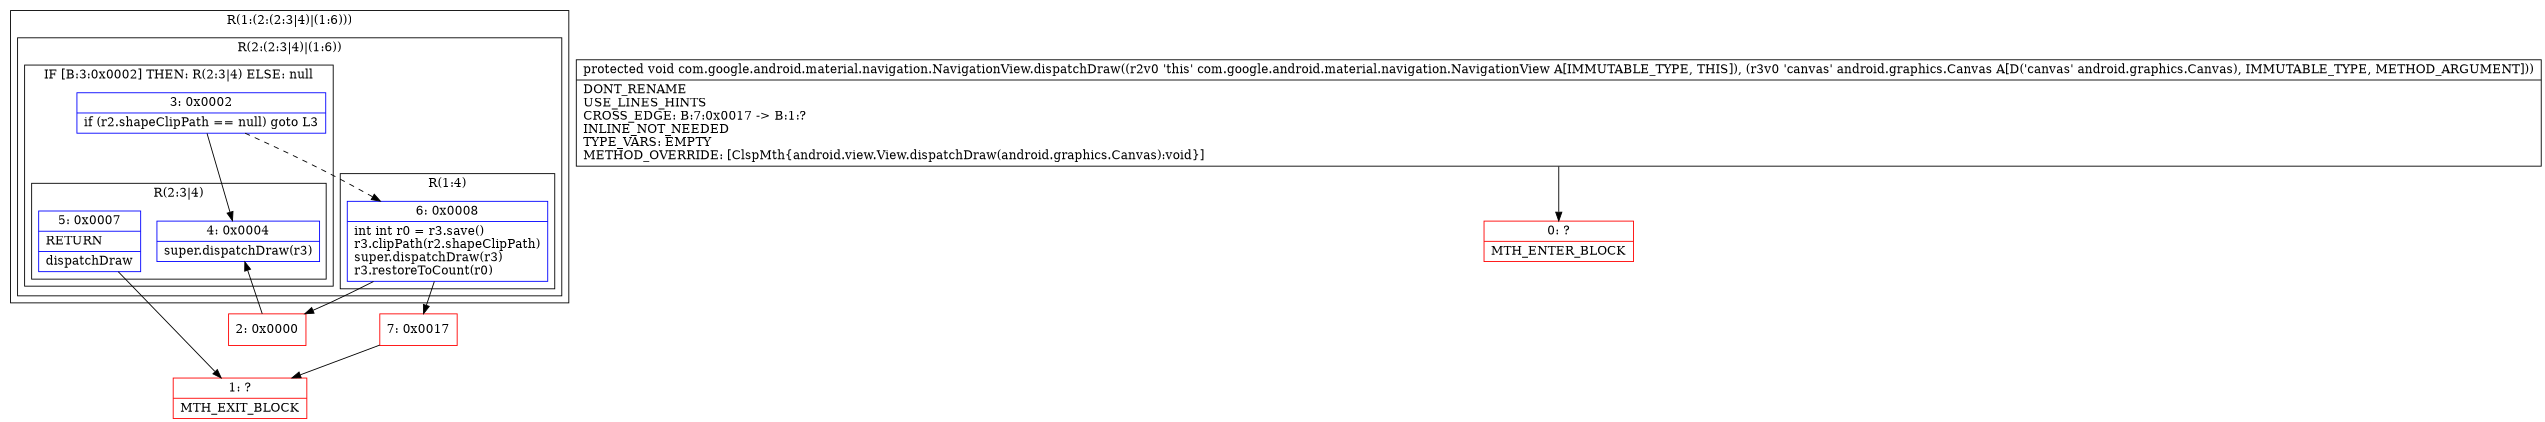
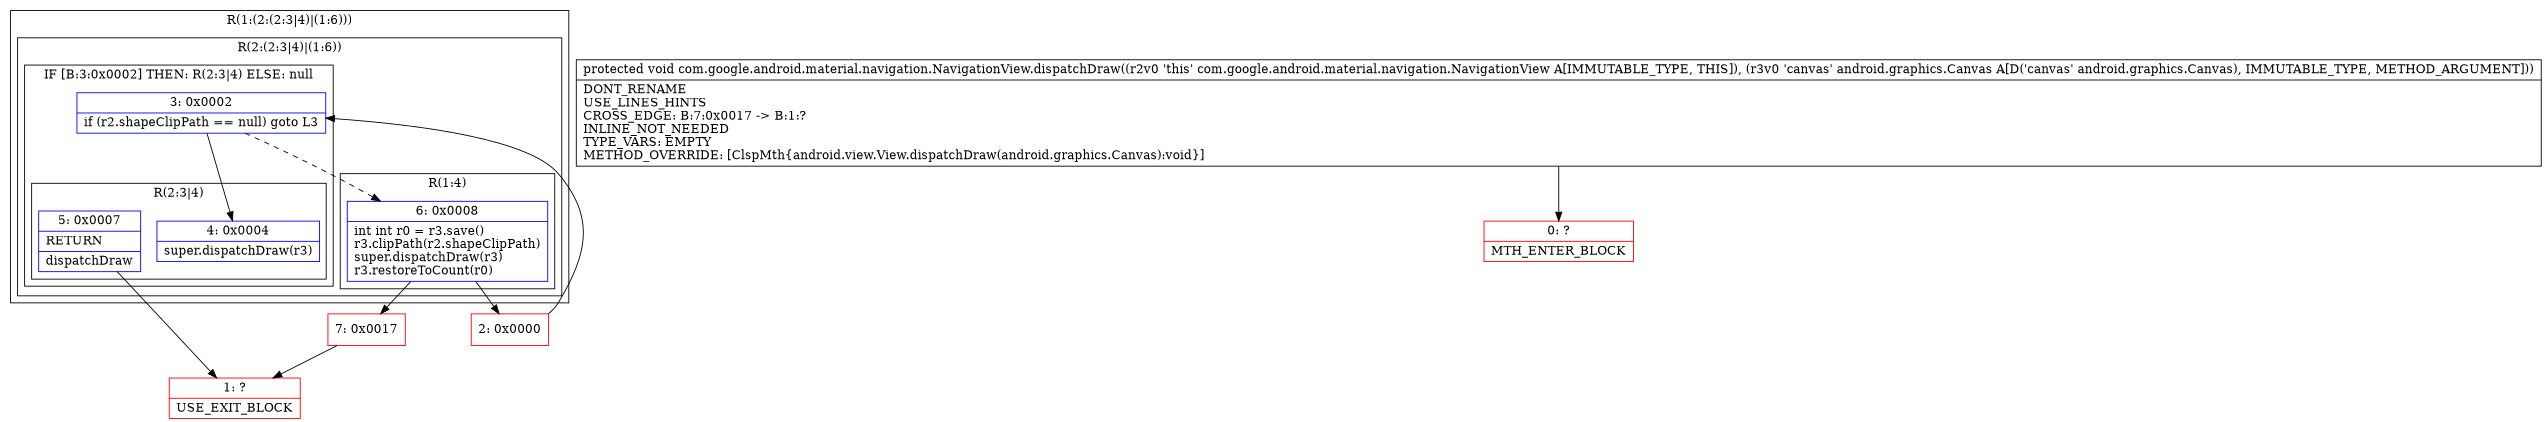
edge "2: 0x0000" -> "4: 0x0004": now "2: 0x0000" -> "3: 0x0002"
node "1: ?": text "MTH_EXIT_BLOCK" -> "USE_EXIT_BLOCK"
